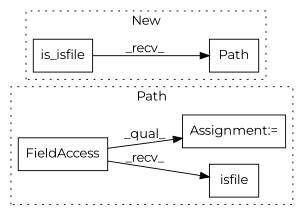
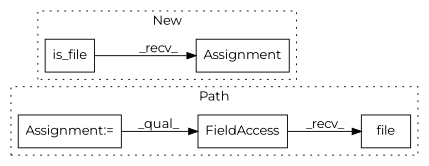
node "is_isfile": label "is_isfile" -> "is_file"
node "Path": label "Path" -> "Assignment"
edge "FieldAccess" -> "Assignment:=": reversed
node "isfile": label "isfile" -> "file"
